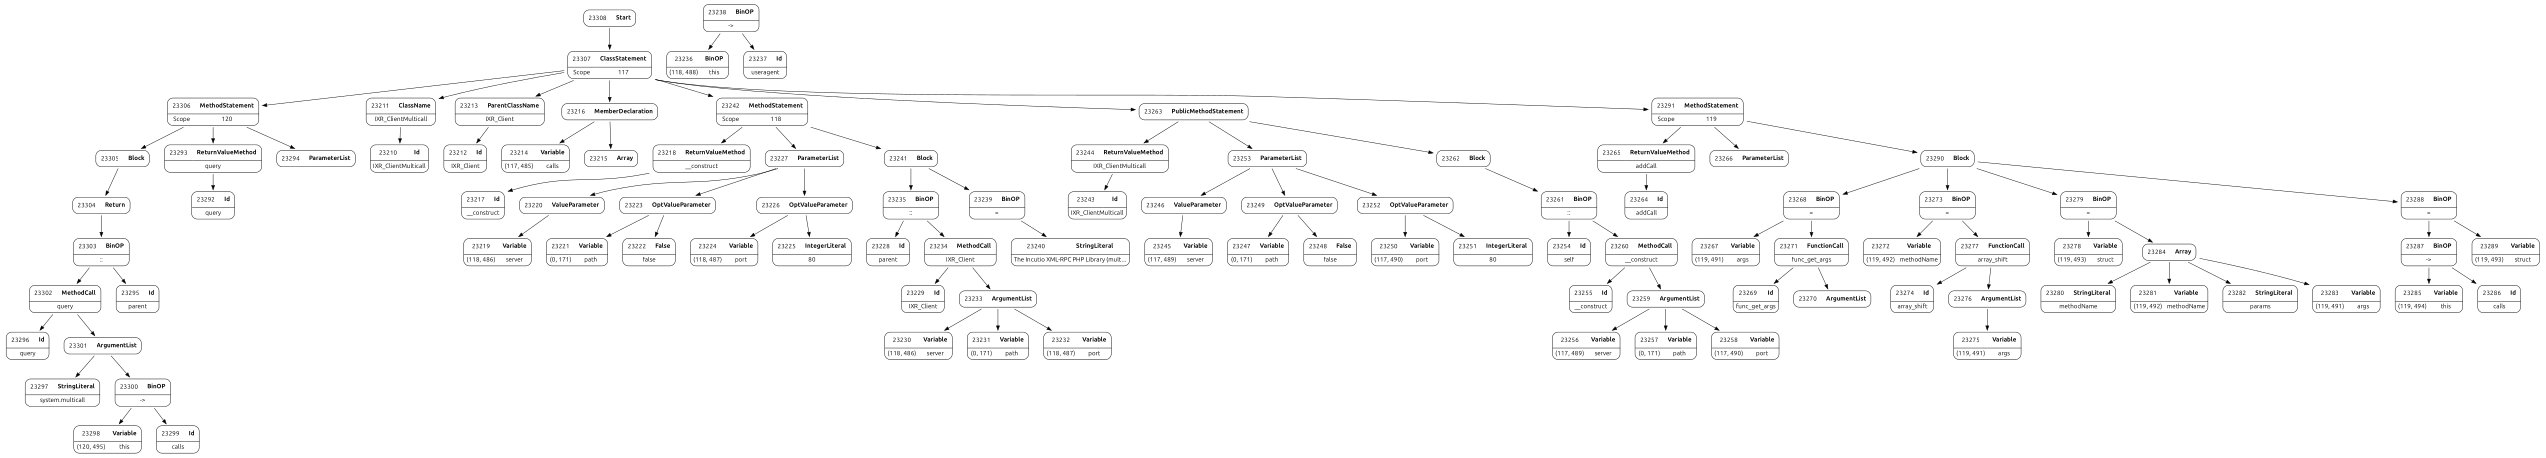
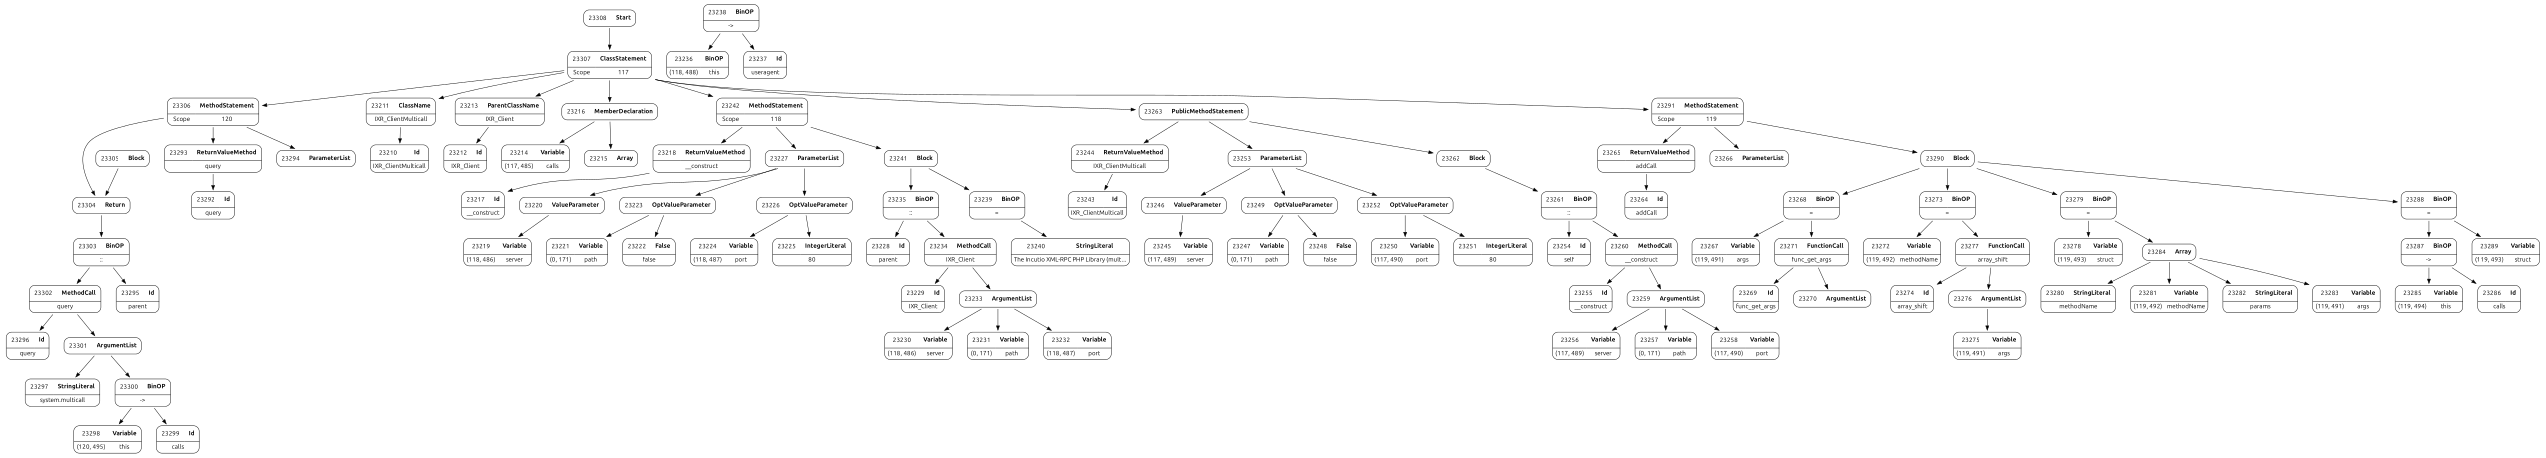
edge "23306" -> "23305": now "23306" -> "23304"
